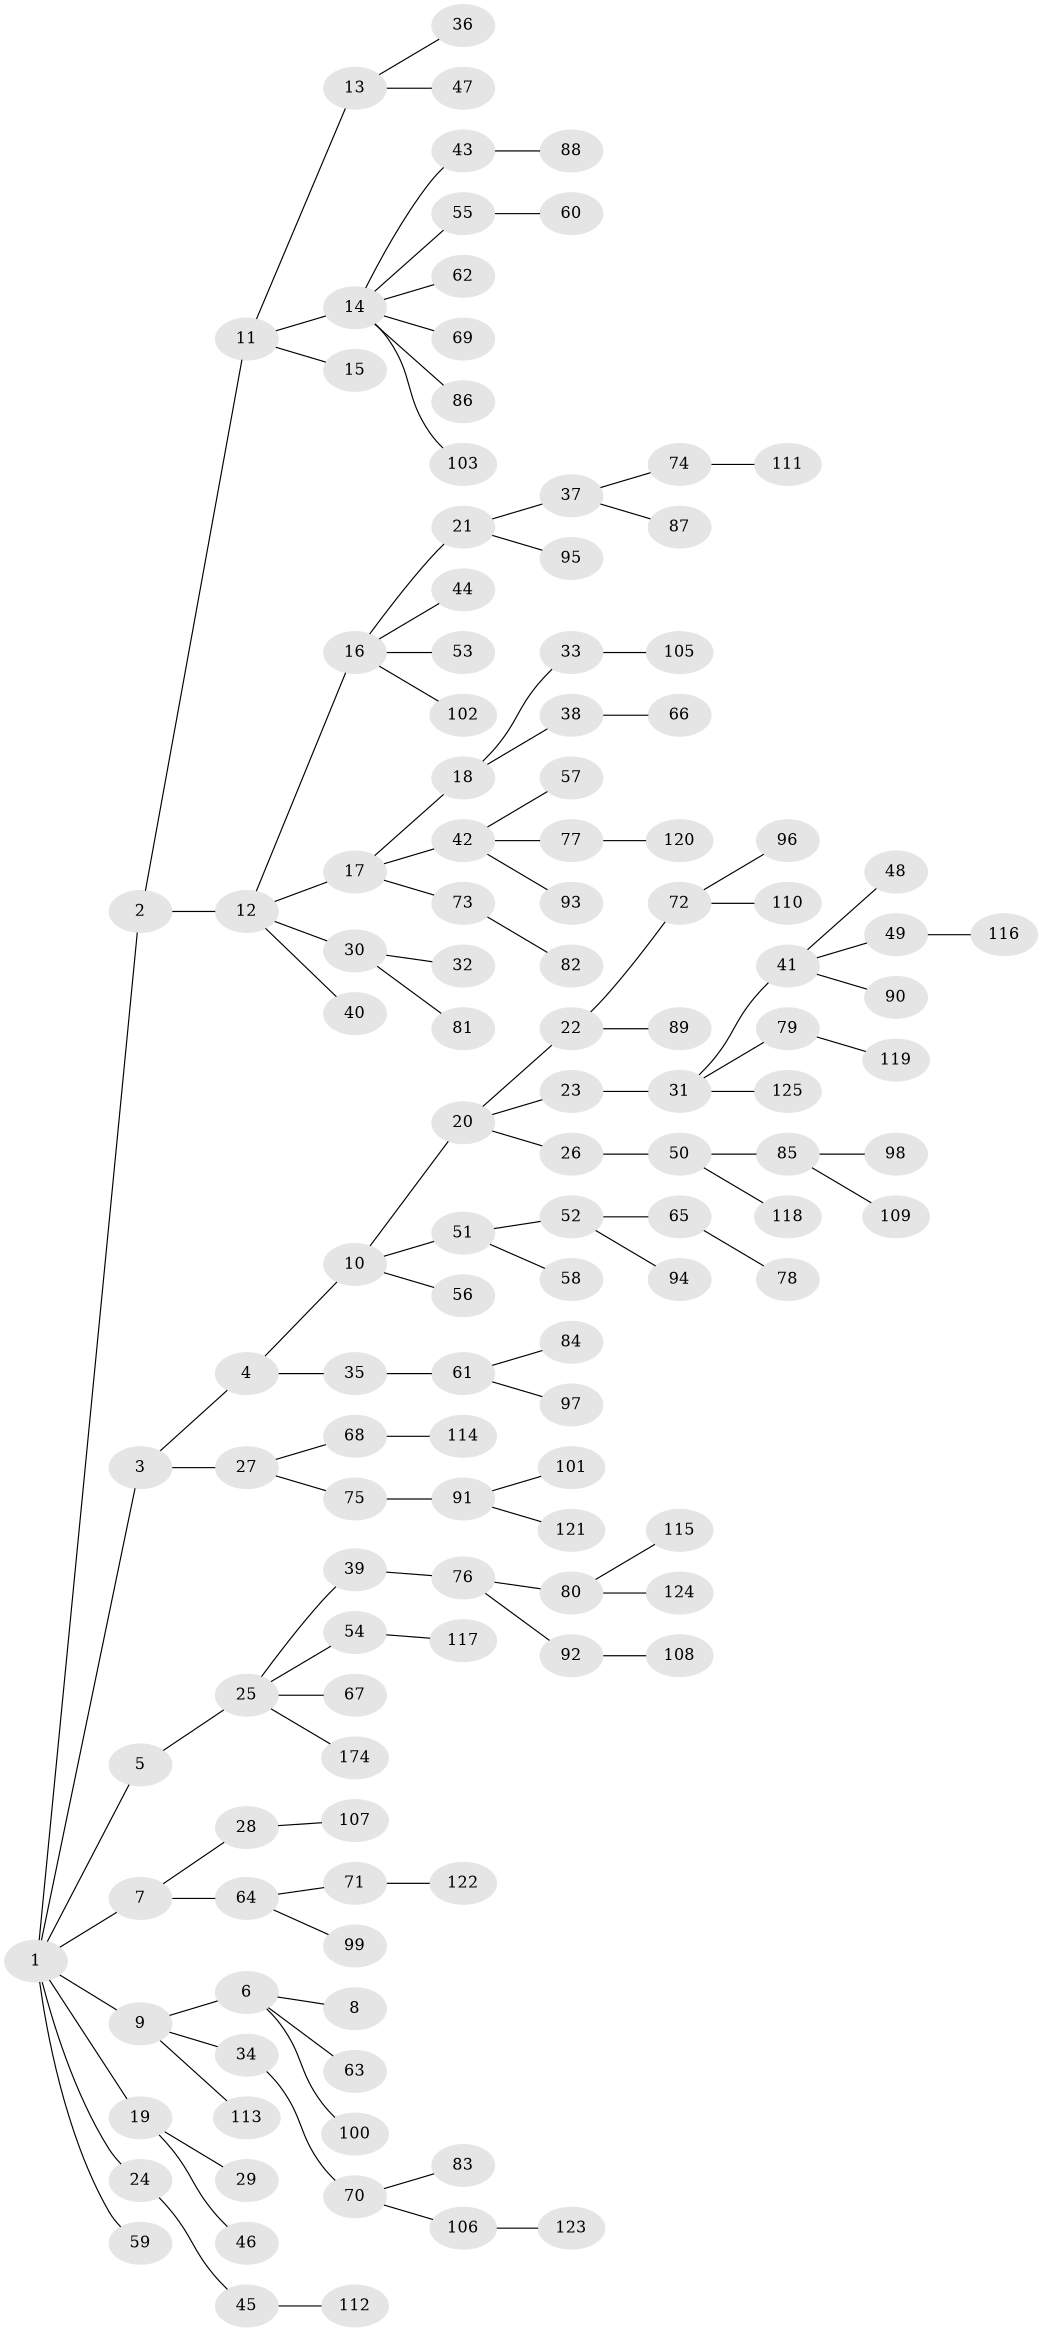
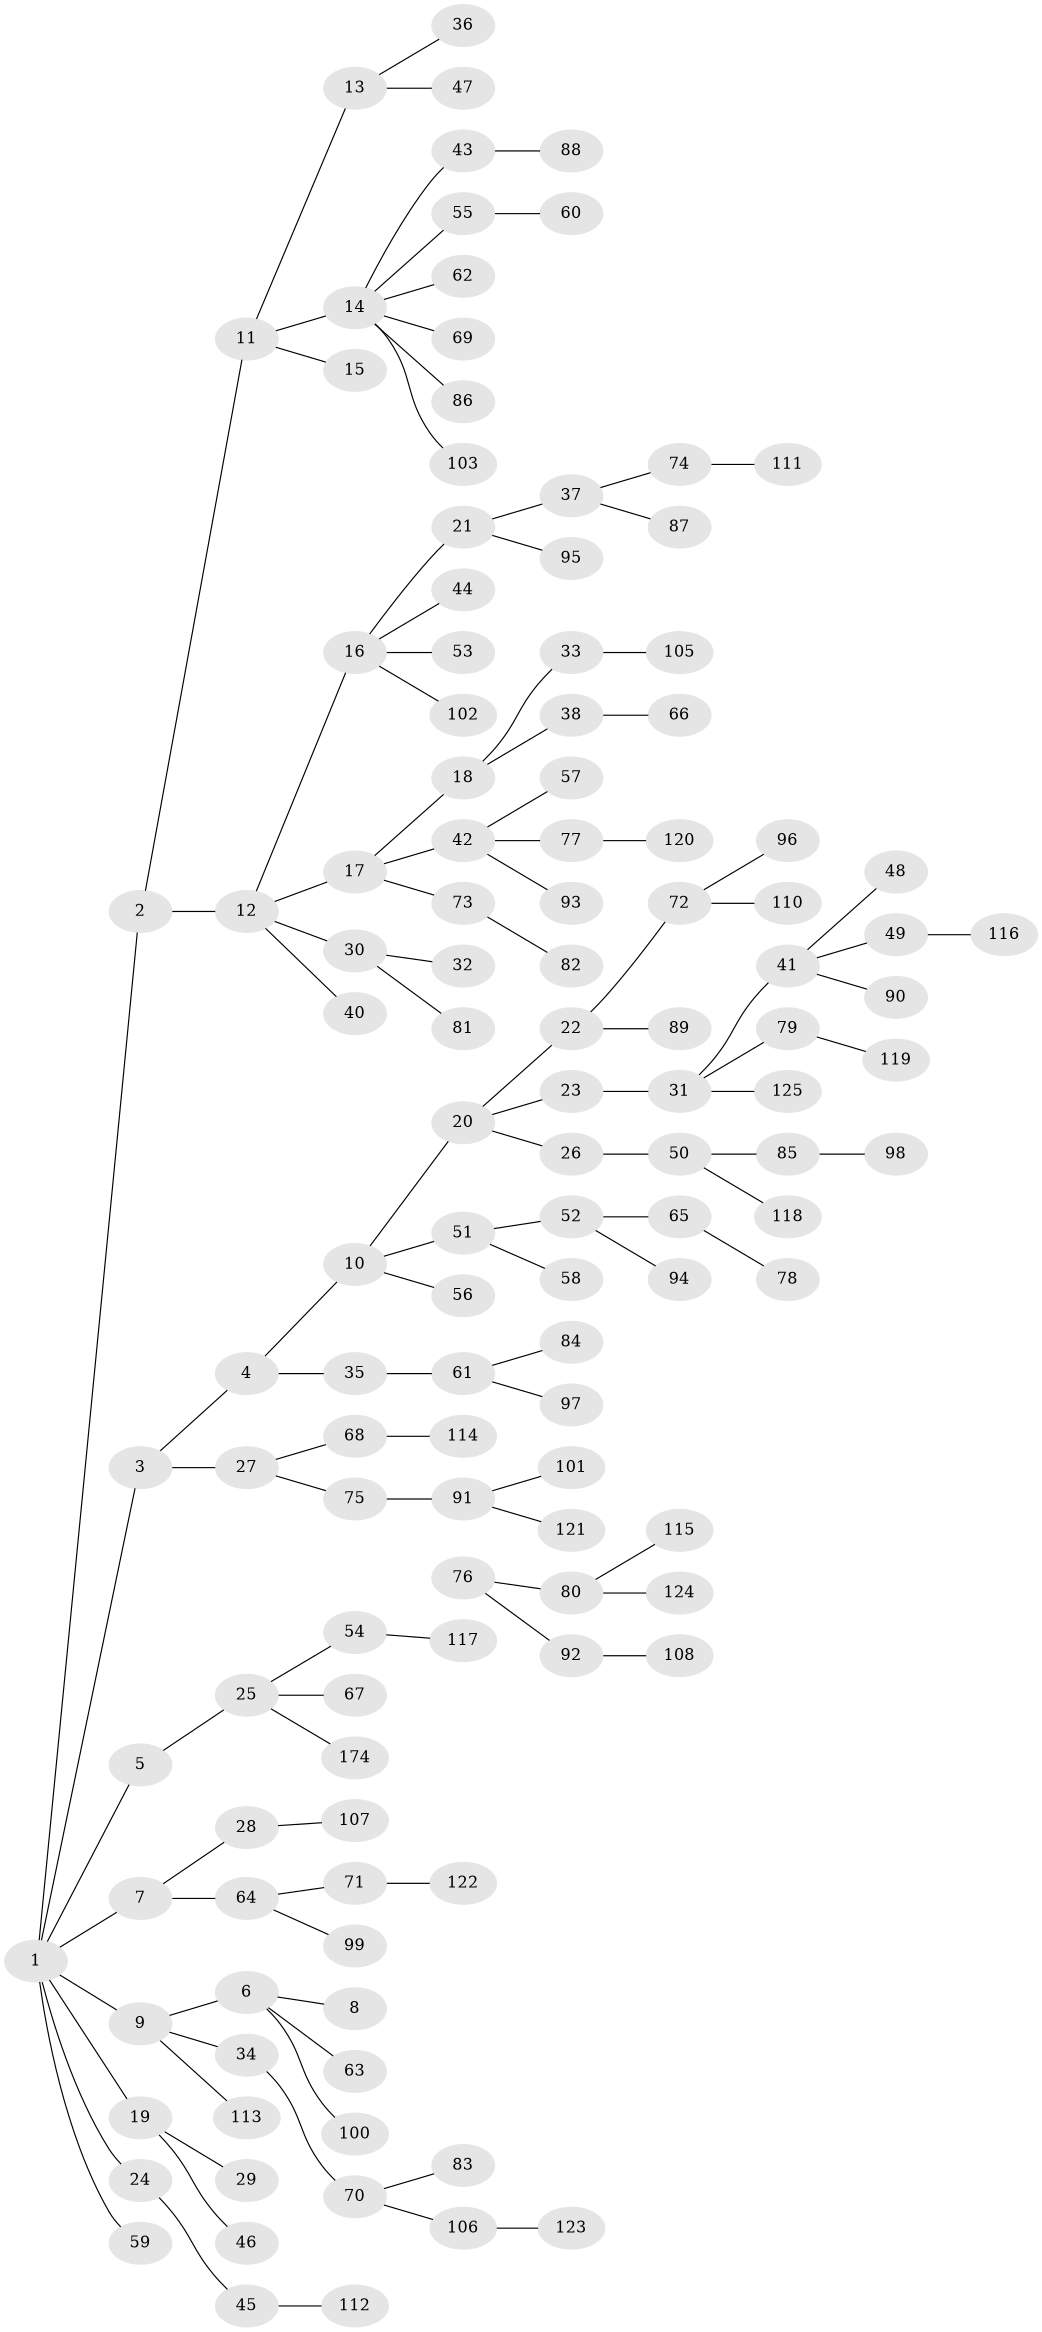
node "109": removed
node "39": removed
